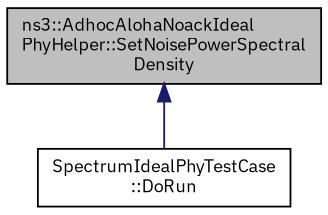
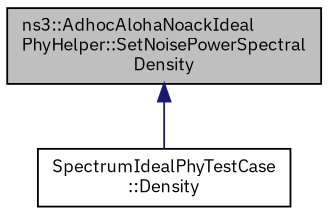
node "SpectrumIdealPhyTestCase ::DoRun": label "SpectrumIdealPhyTestCase ::DoRun" -> "SpectrumIdealPhyTestCase ::Density"
